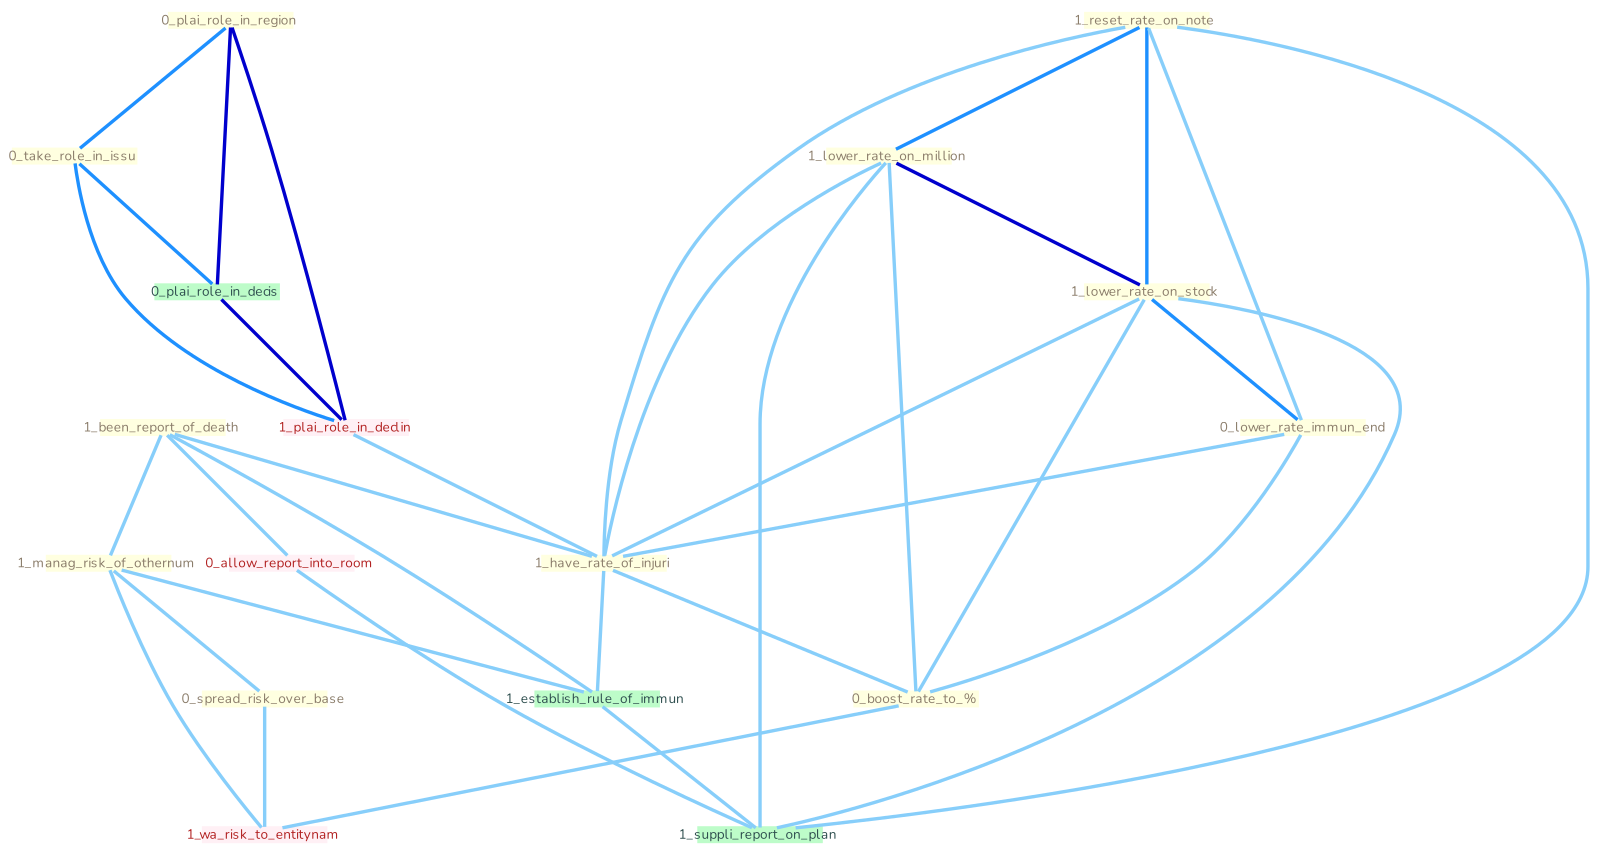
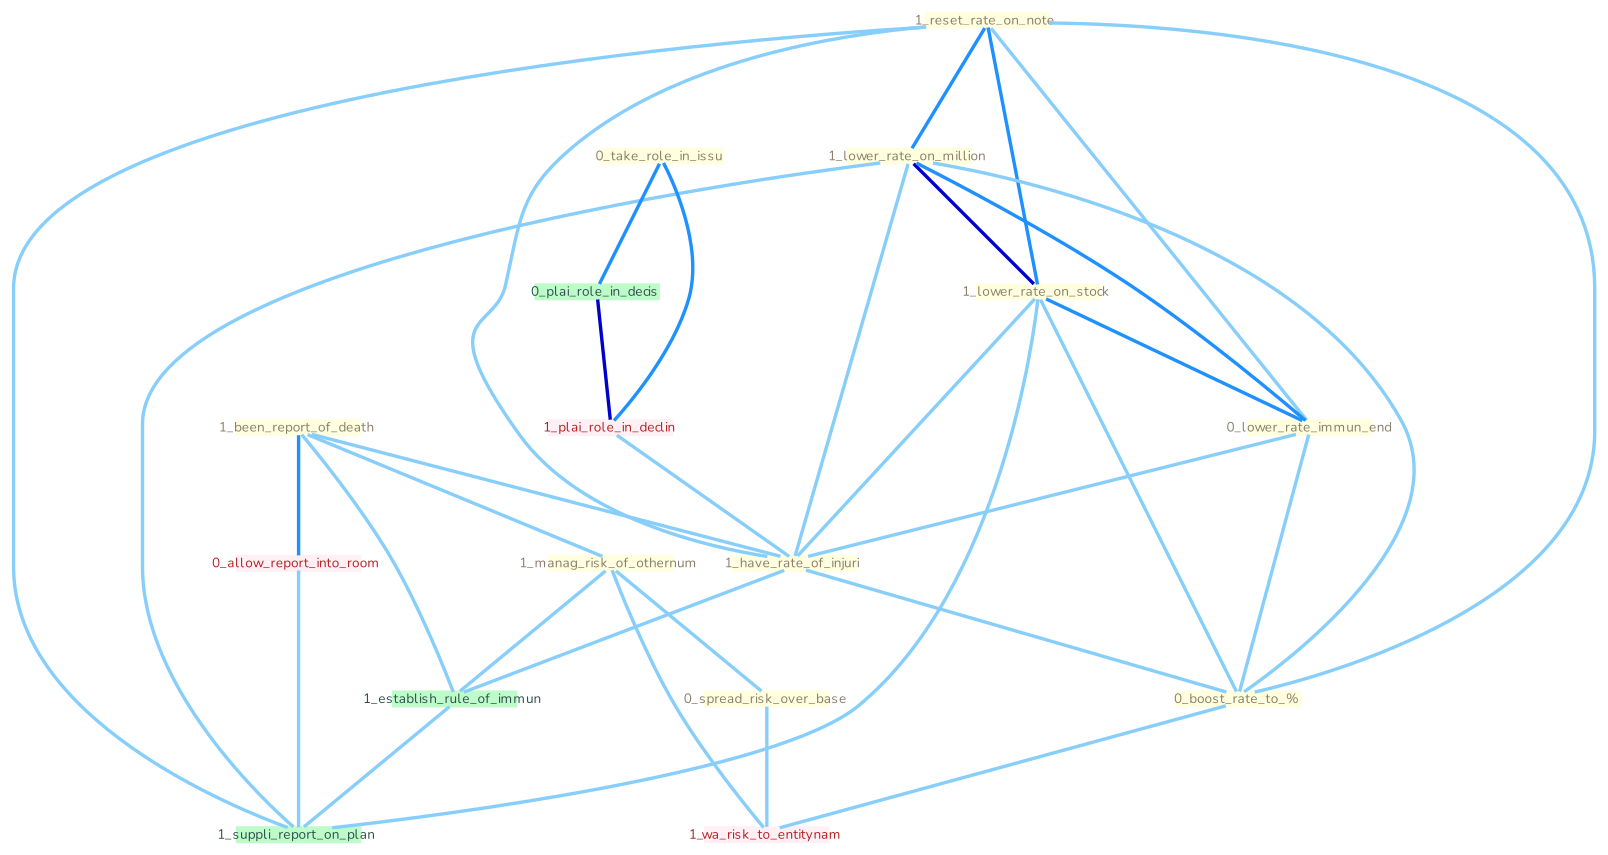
node "0_plai_role_in_region": removed
edge "1_reset_rate_on_note" -- "0_boost_rate_to_%": added
edge "1_lower_rate_on_million" -- "0_lower_rate_immun_end": added
edge "1_been_report_of_death" -- "0_allow_report_into_room": color #87cefa -> #1e90ff
